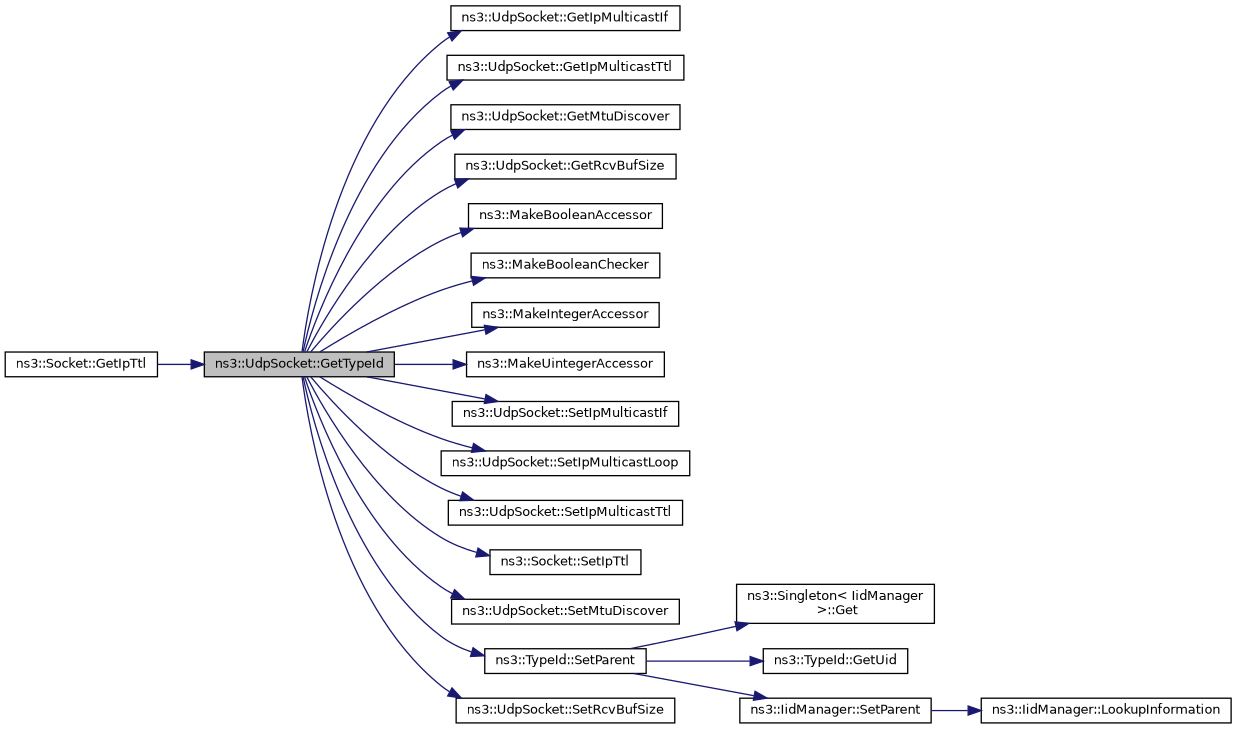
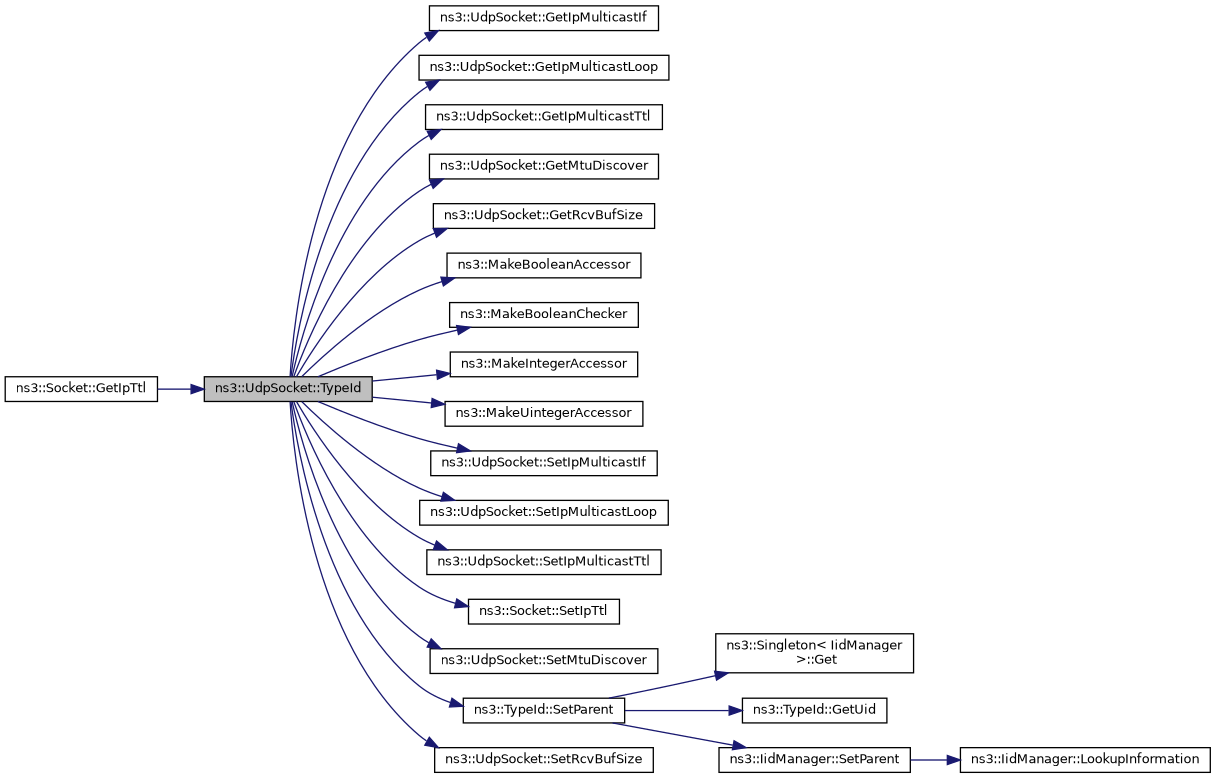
node "ns3::UdpSocket::GetIpMulticastLoop": added
node "ns3::UdpSocket::GetTypeId": label "ns3::UdpSocket::GetTypeId" -> "ns3::UdpSocket::TypeId"
